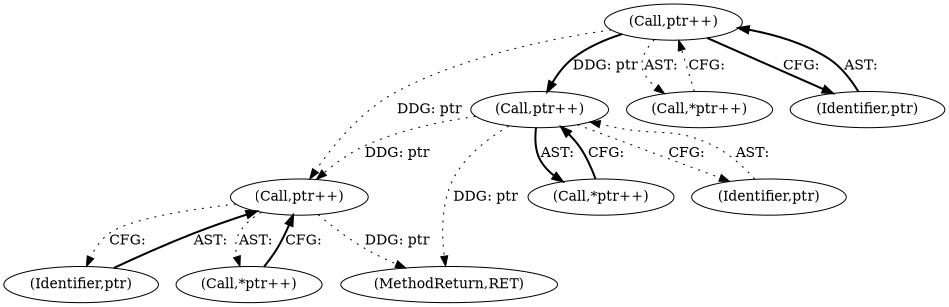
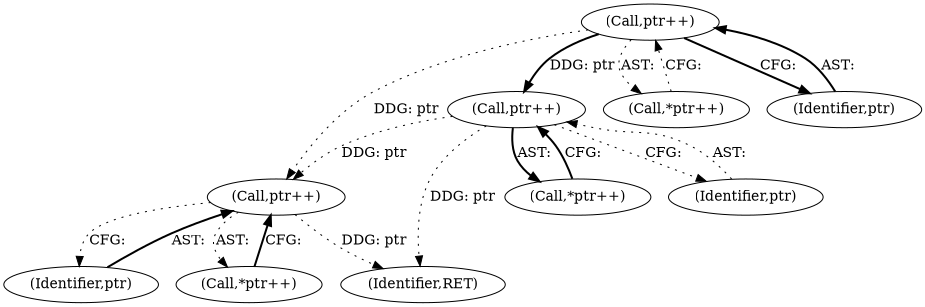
node "(MethodReturn,RET)": label "(MethodReturn,RET)" -> "(Identifier,RET)"
